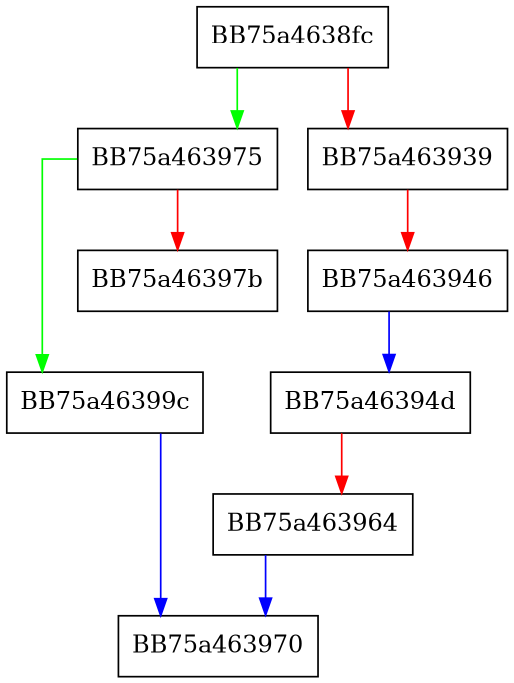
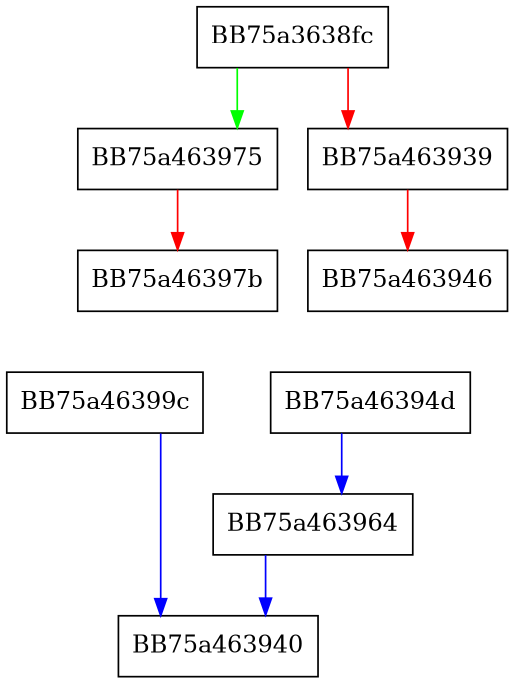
node "BB75a4638fc": label "BB75a4638fc" -> "BB75a3638fc"
edge "BB75a463975" -> "BB75a46399c": removed
edge "BB75a463946" -> "BB75a46394d": removed
edge "BB75a46394d" -> "BB75a463964": color red -> blue
node "BB75a463970": label "BB75a463970" -> "BB75a463940"
